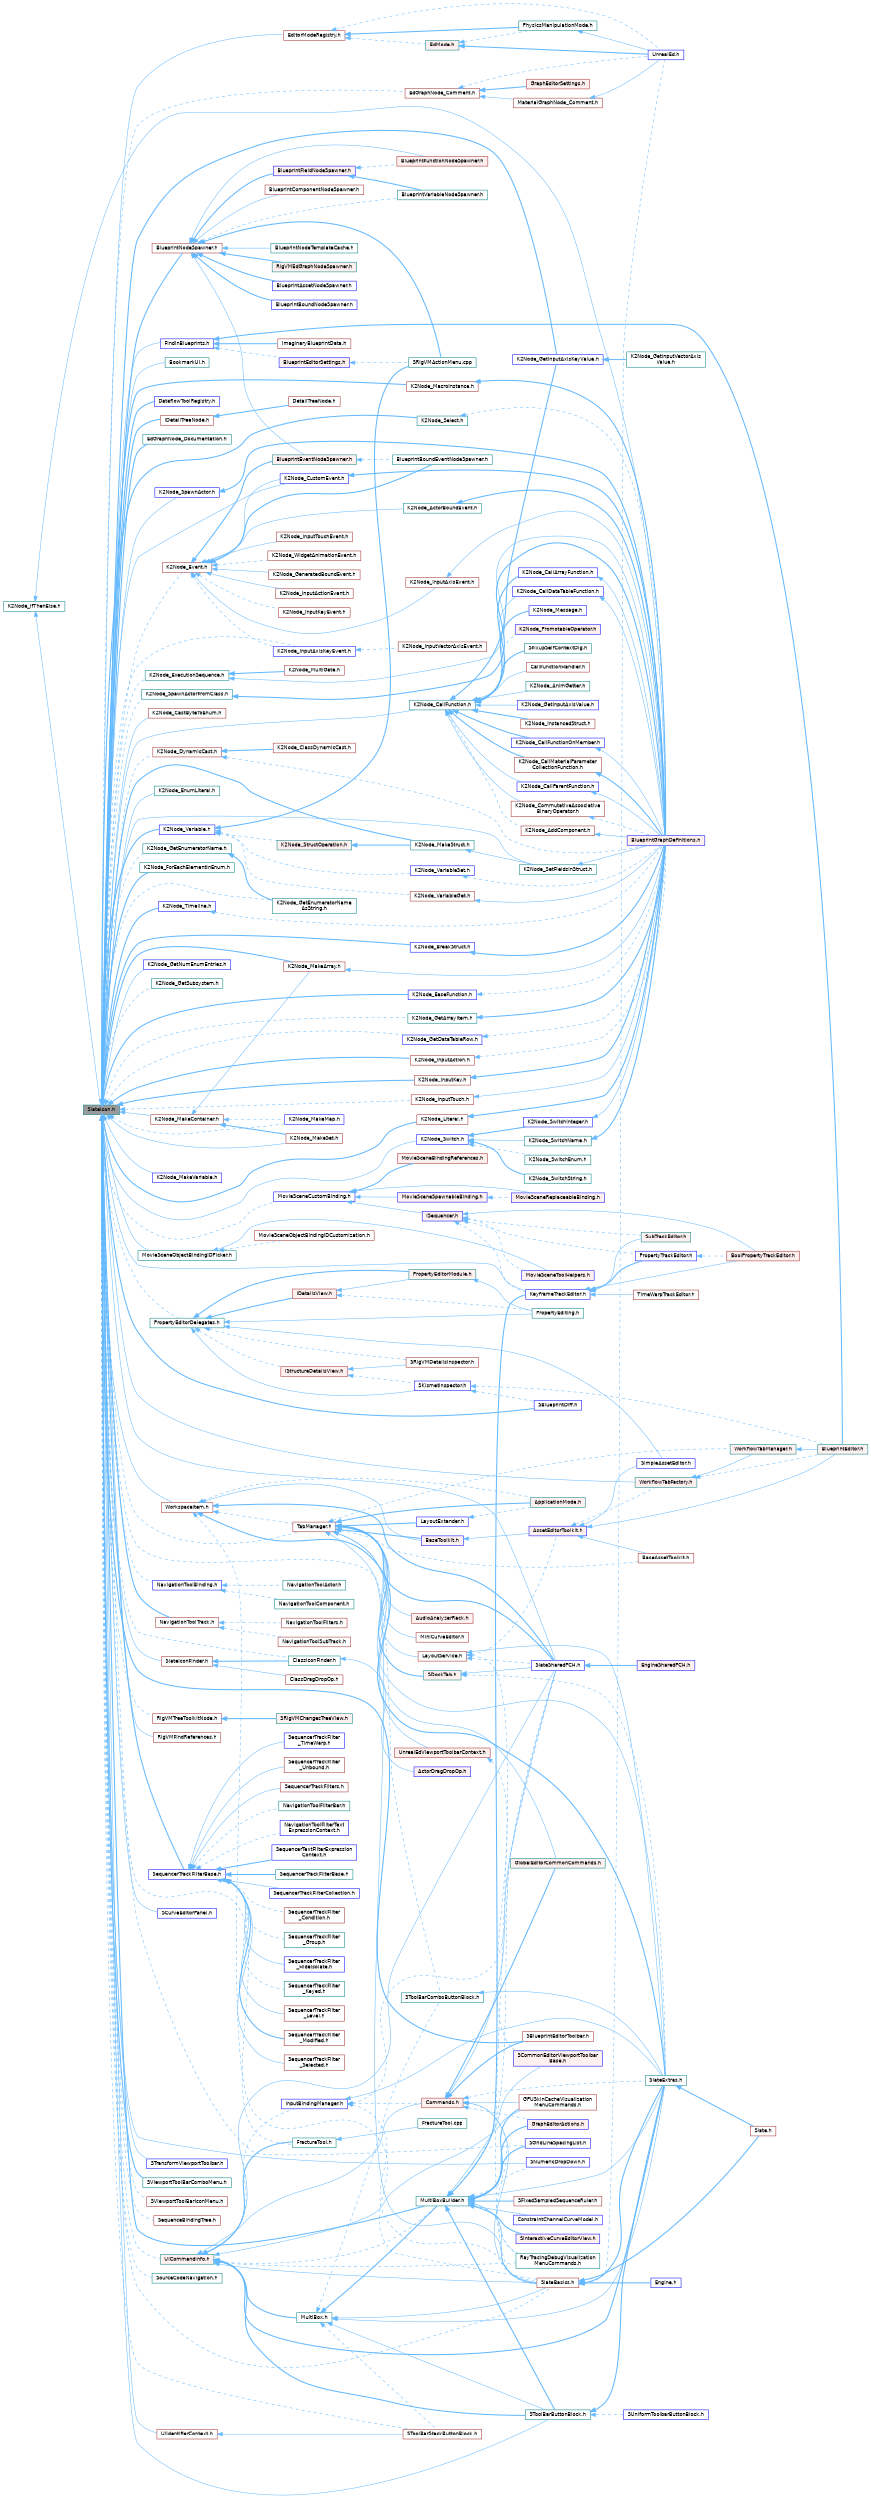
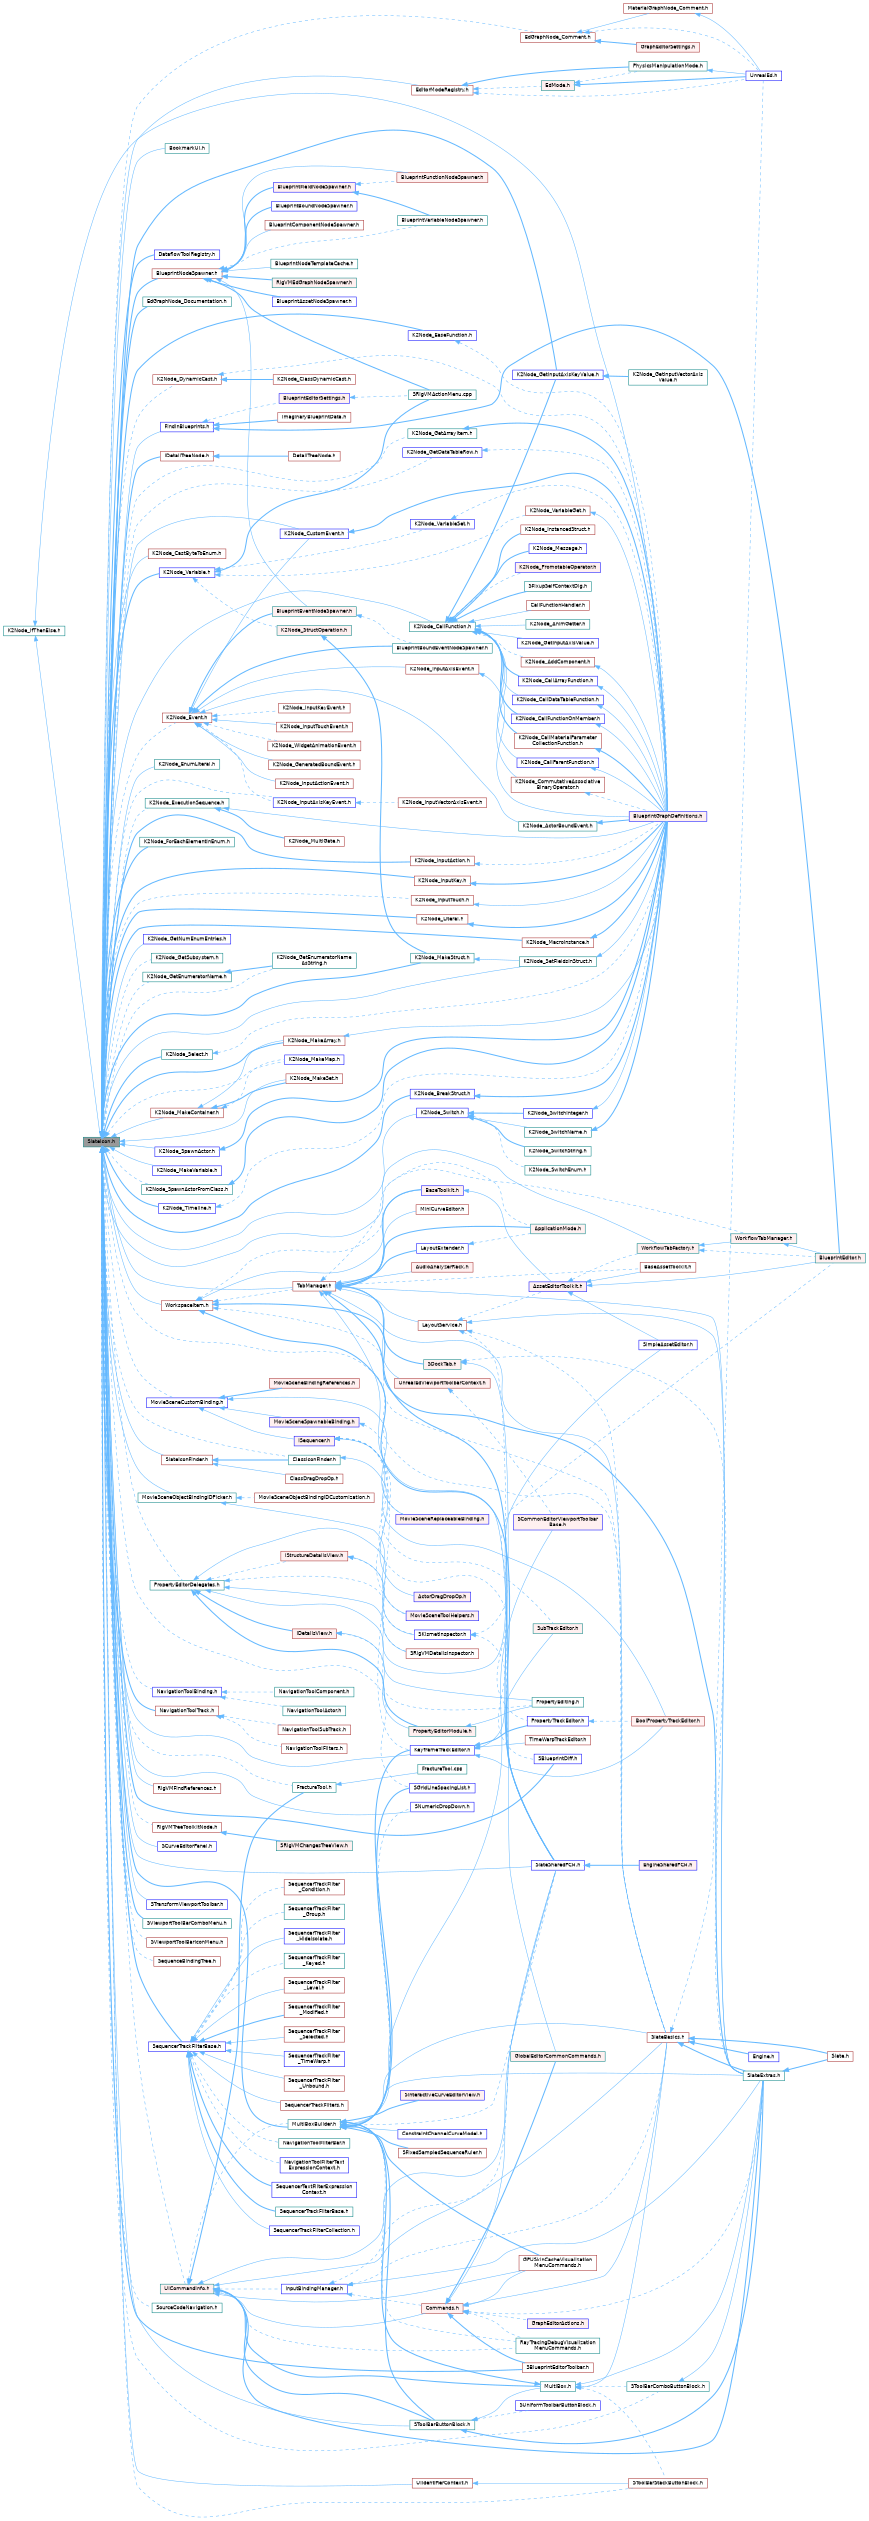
edge "TabManager.h" -> "SlateIcon.h": style dashed -> solid
edge "GraphEditorActions.h" -> "MultiBoxBuilder.h": removed
edge "SToolBarButtonBlock.h" -> "MultiBox.h": reversed
